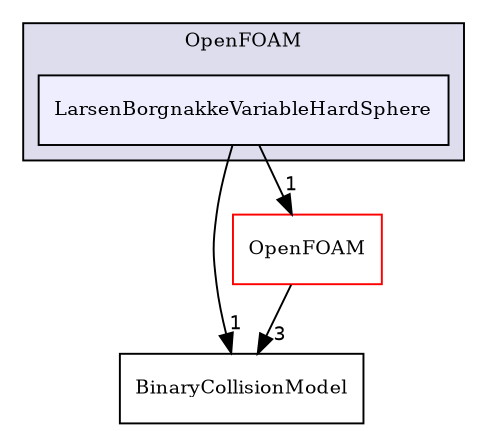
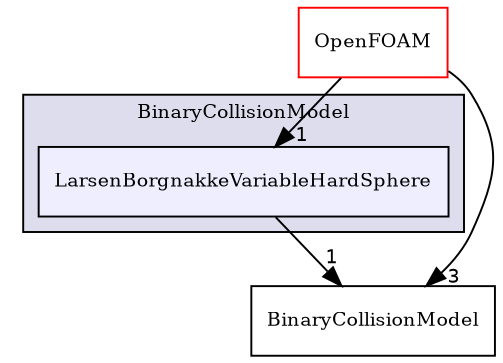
cluster "OpenFOAM": label "OpenFOAM" -> "BinaryCollisionModel"
edge "LarsenBorgnakkeVariableHardSphere" -> "OpenFOAM": reversed
